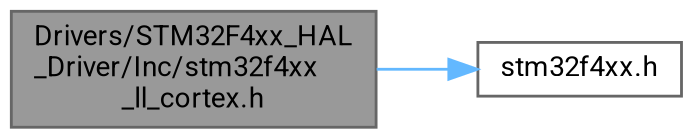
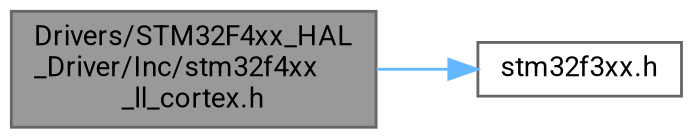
node "stm32f4xx.h": label "stm32f4xx.h" -> "stm32f3xx.h"
